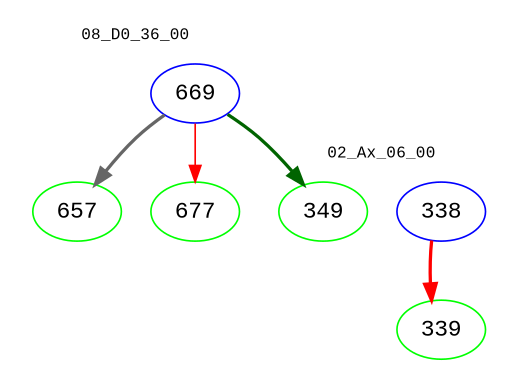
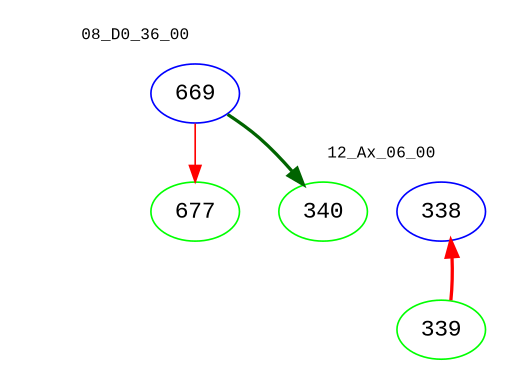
cluster "02_Ax_06_00": label "02_Ax_06_00" -> "12_Ax_06_00"
node "657": removed
node "349": label "349" -> "340"
edge "338" -> "339": reversed
